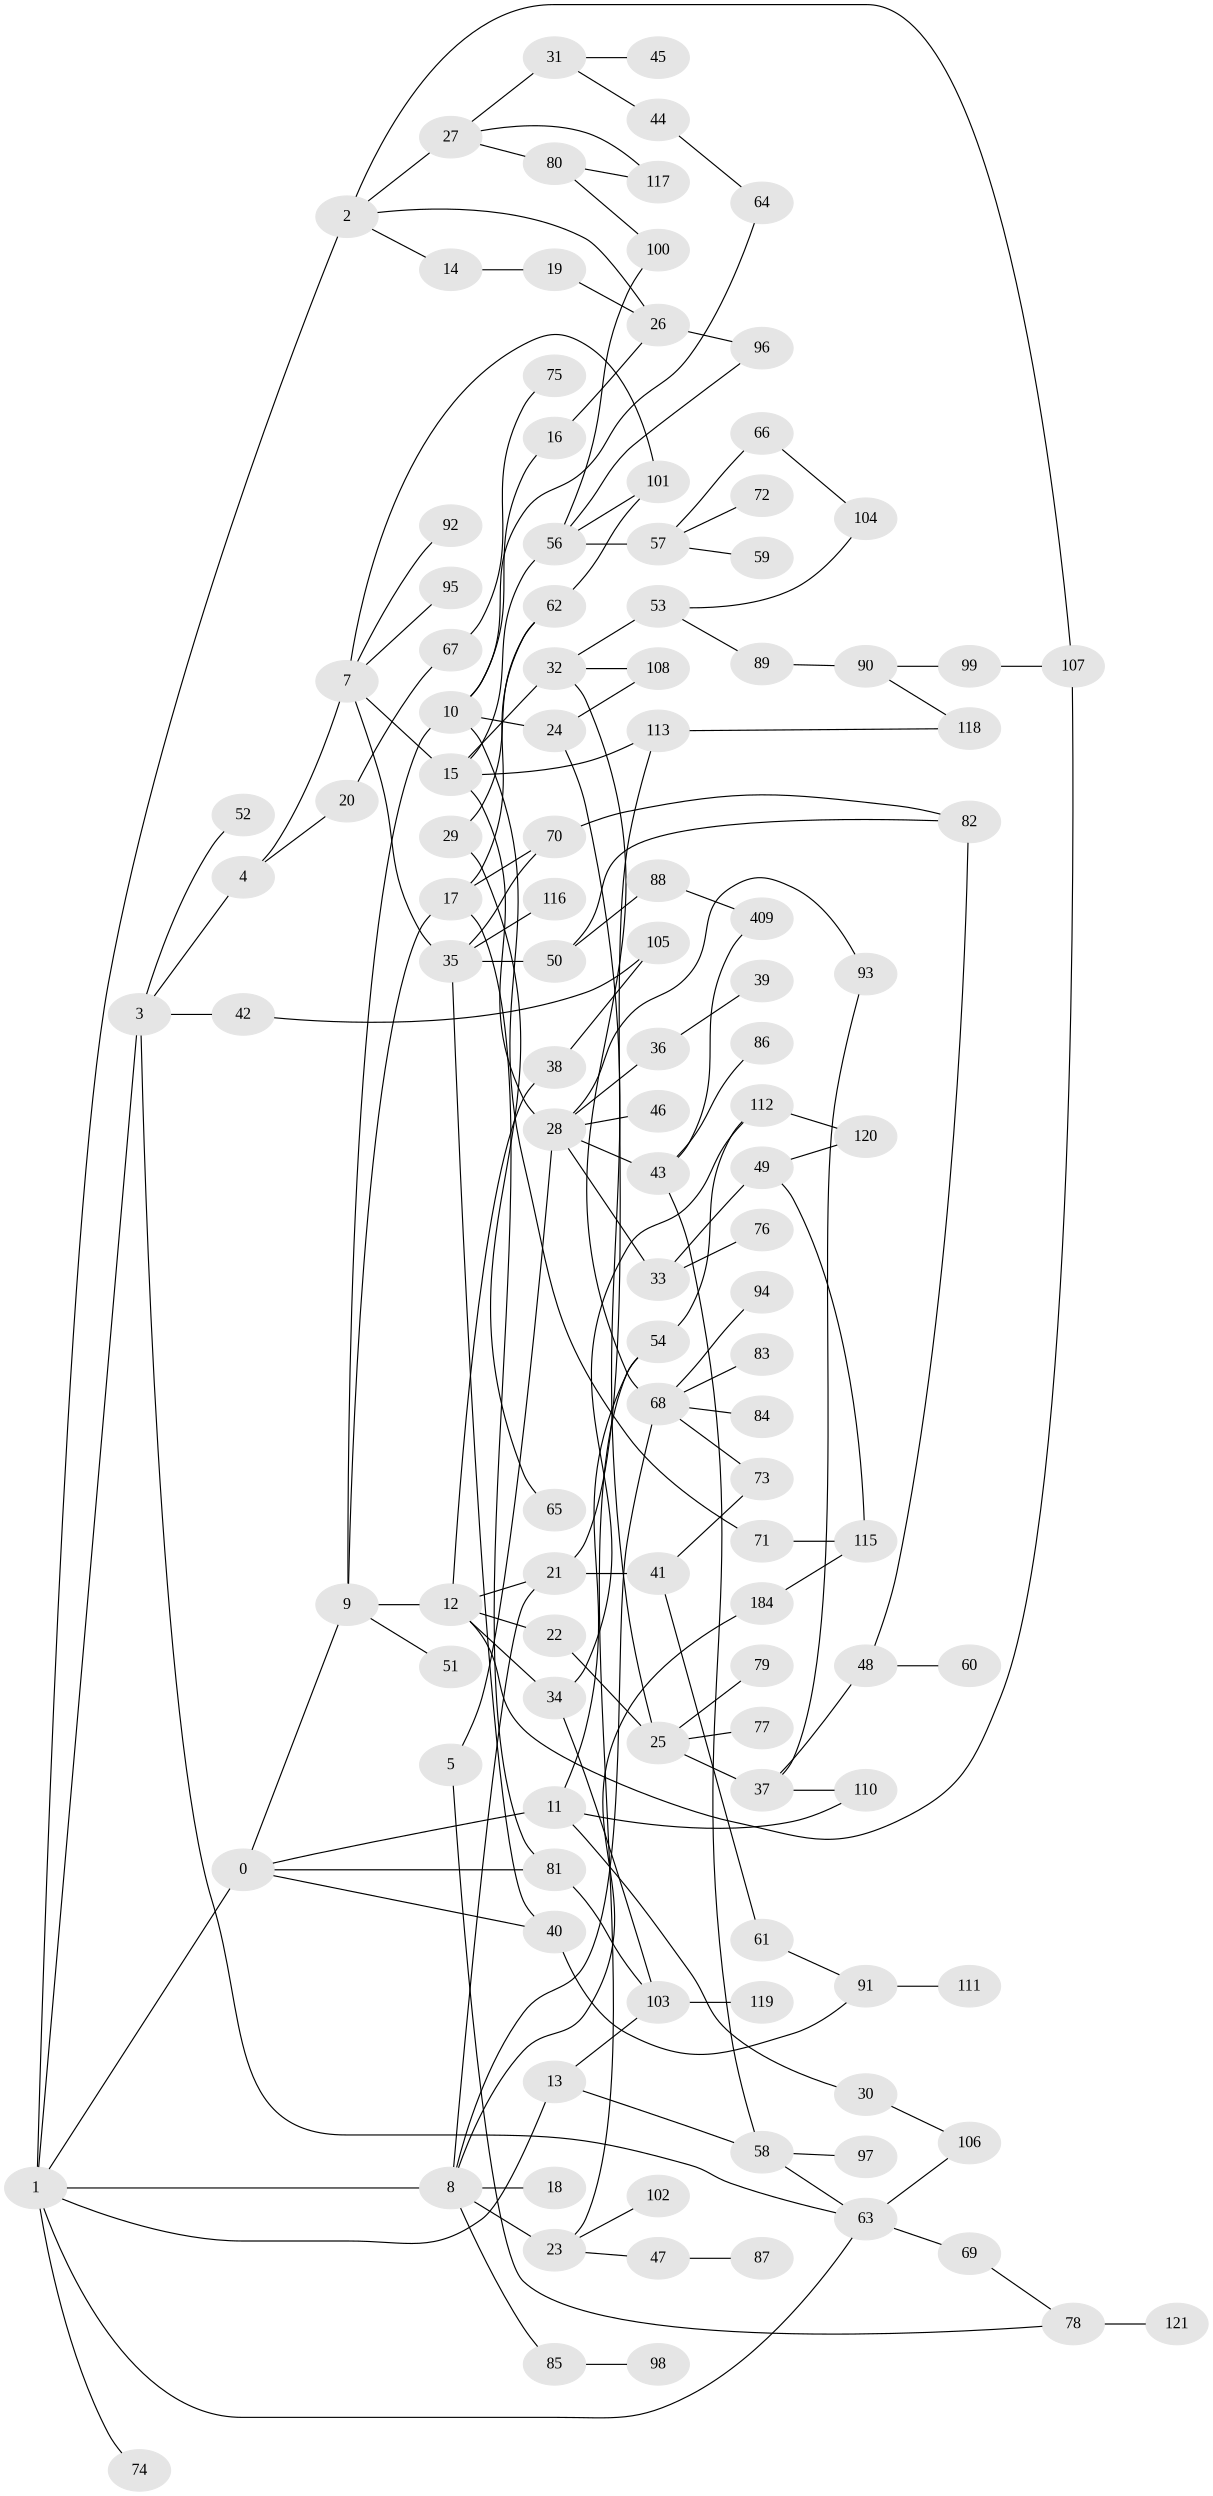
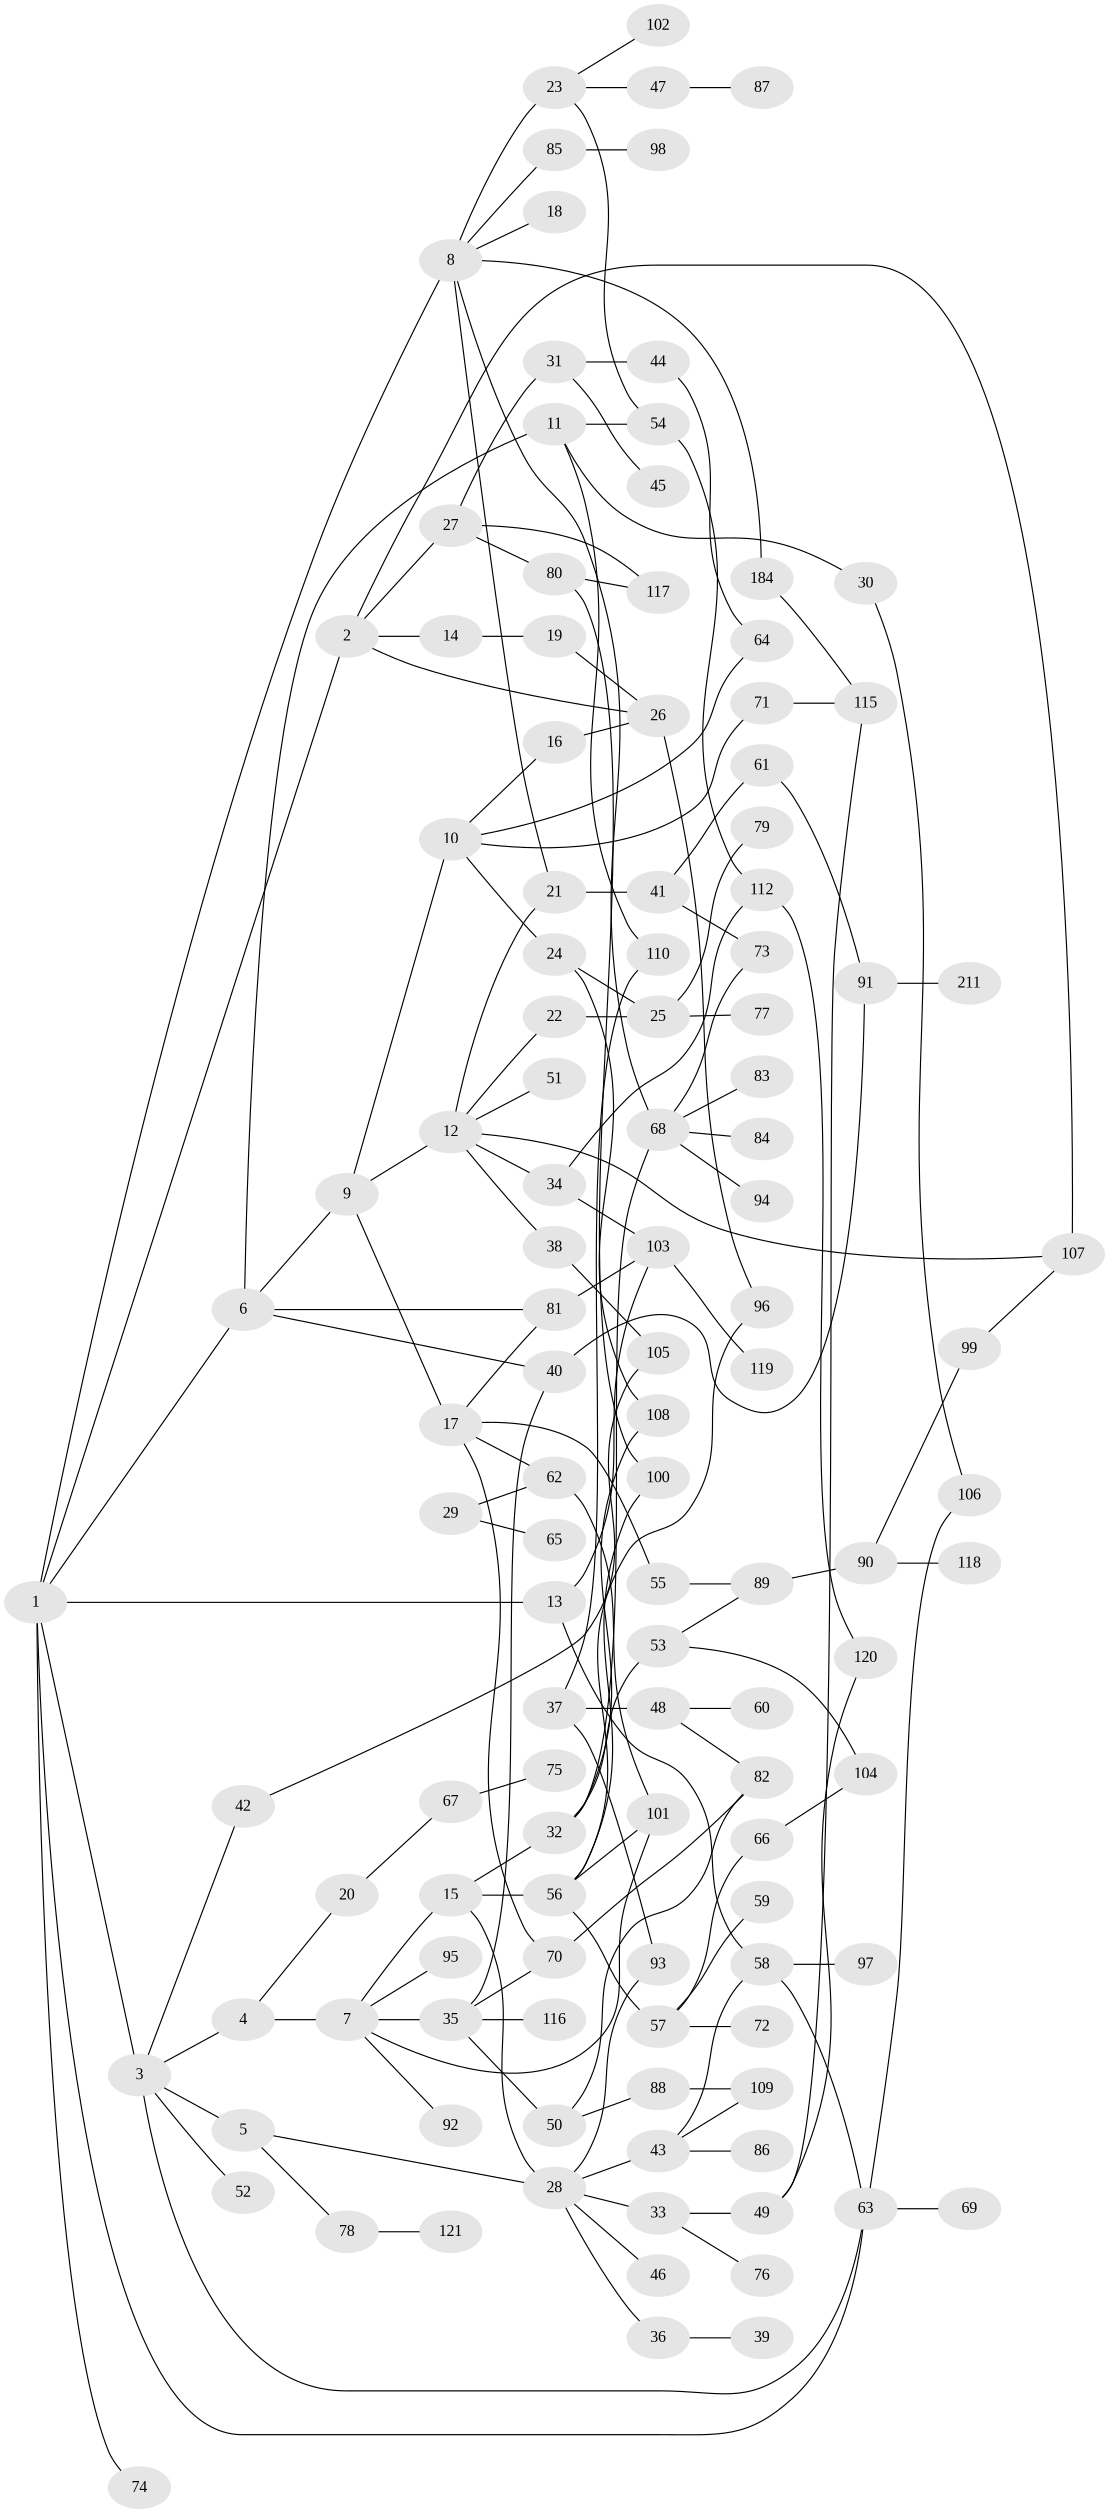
node "113": removed
node "409": label "409" -> "109"
node "55": added
edge "9" -- "51": now "12" -- "51"
edge "25" -- "37": removed
node "0": label "0" -> "6"
node "111": label "111" -> "211"
edge "3" -- "5": added
edge "69" -- "78": removed
